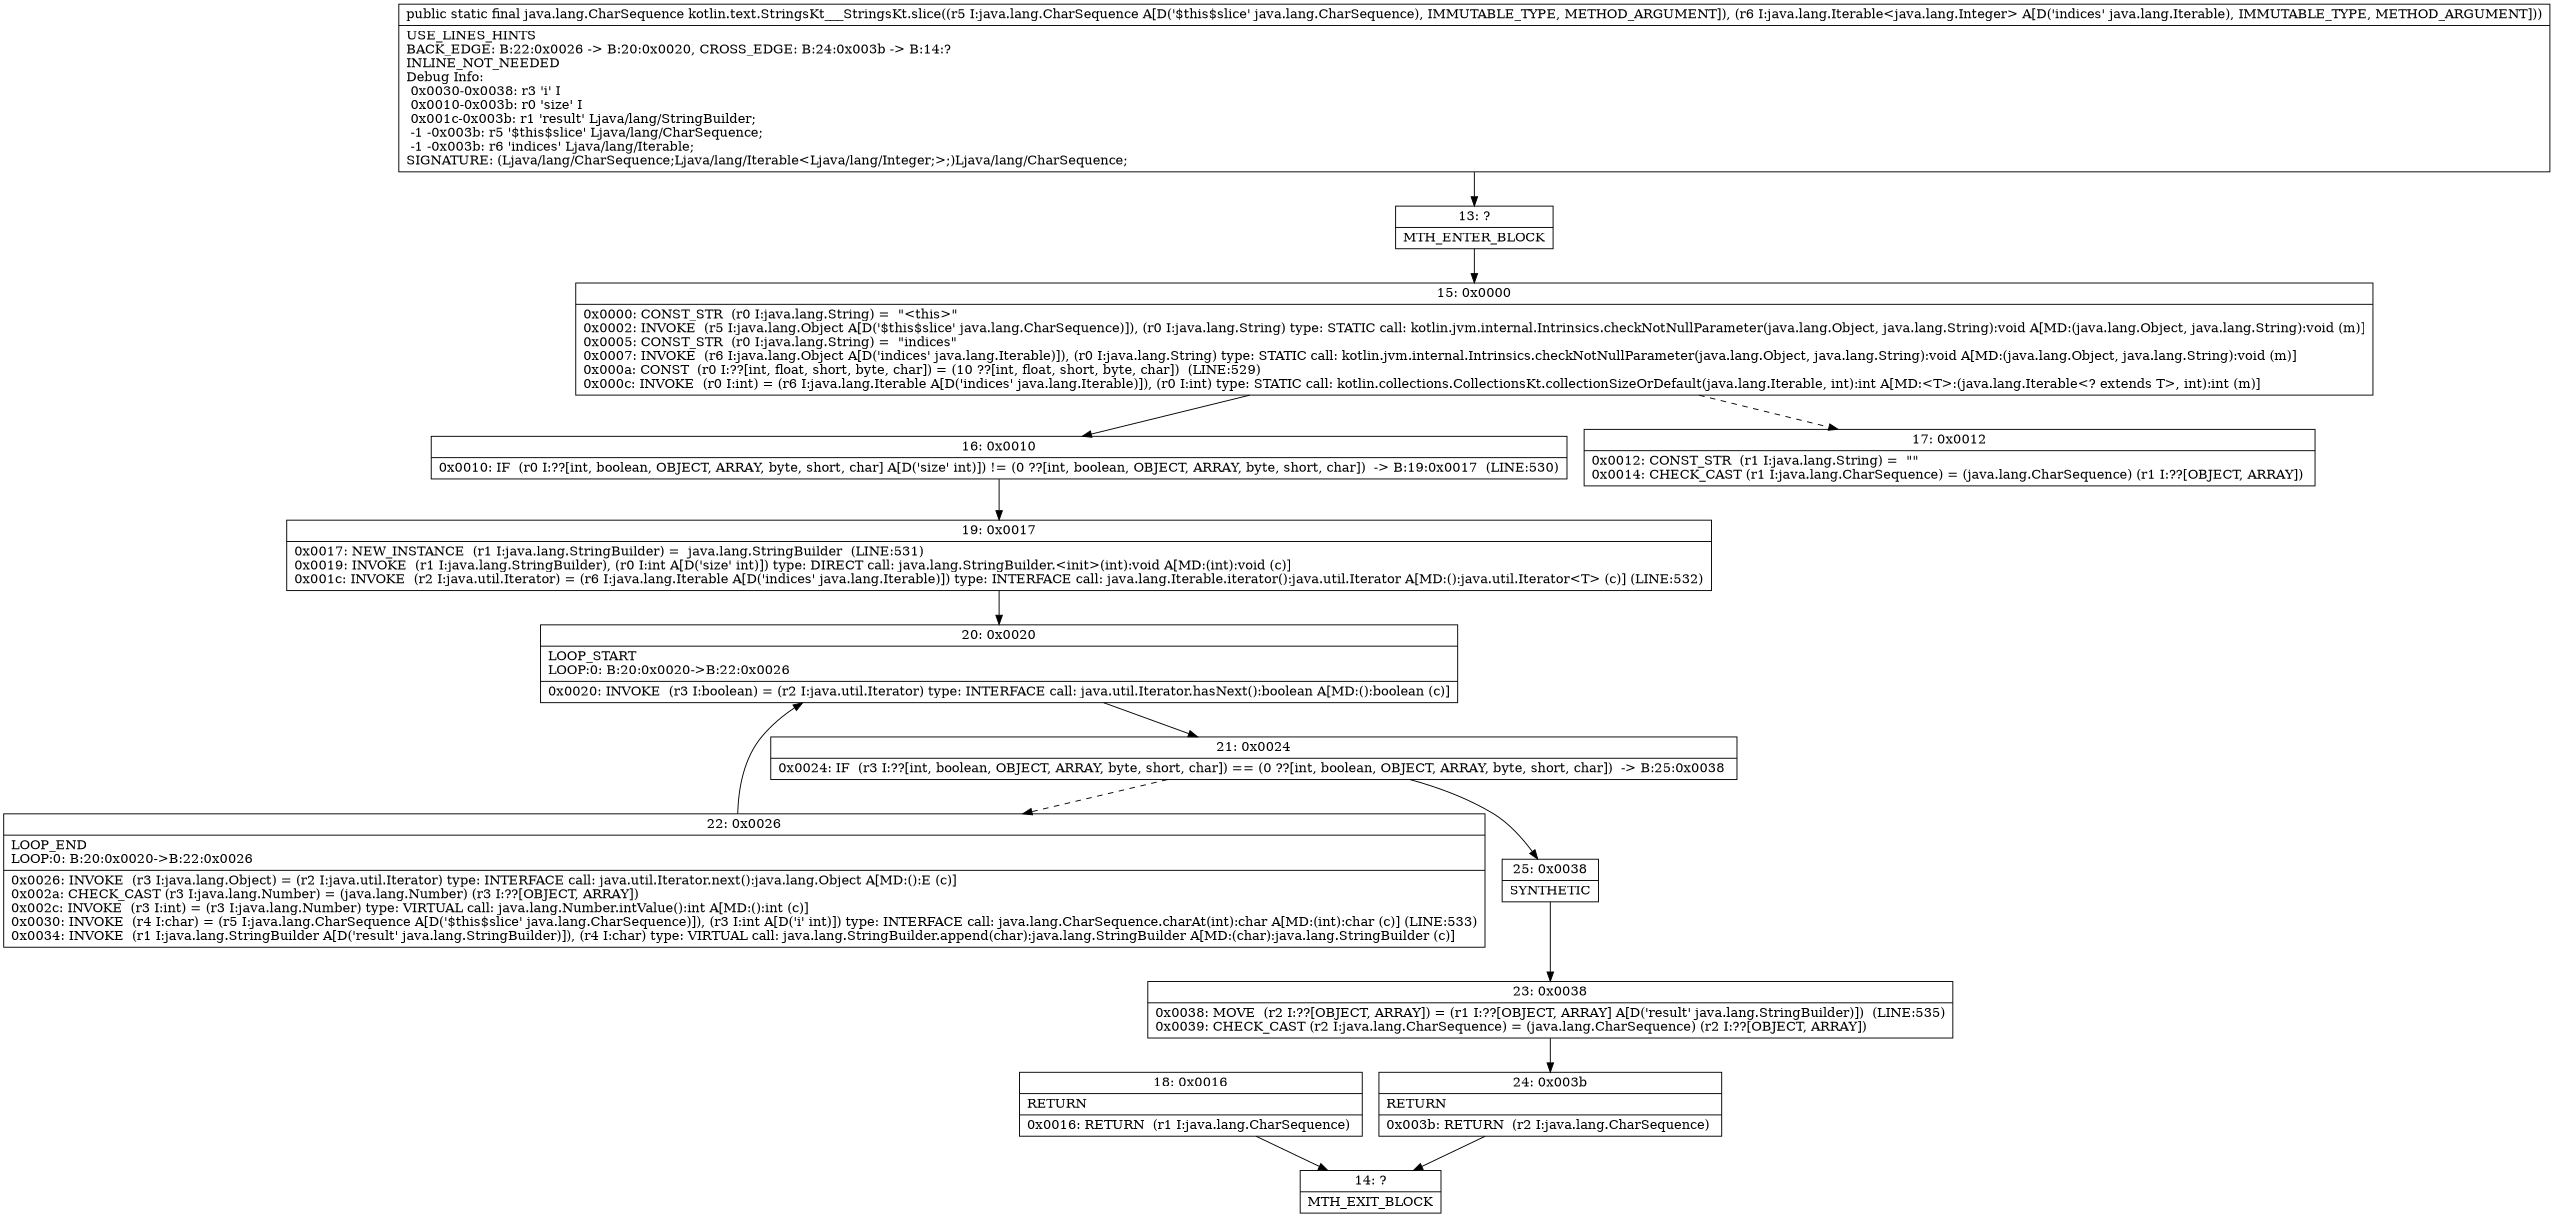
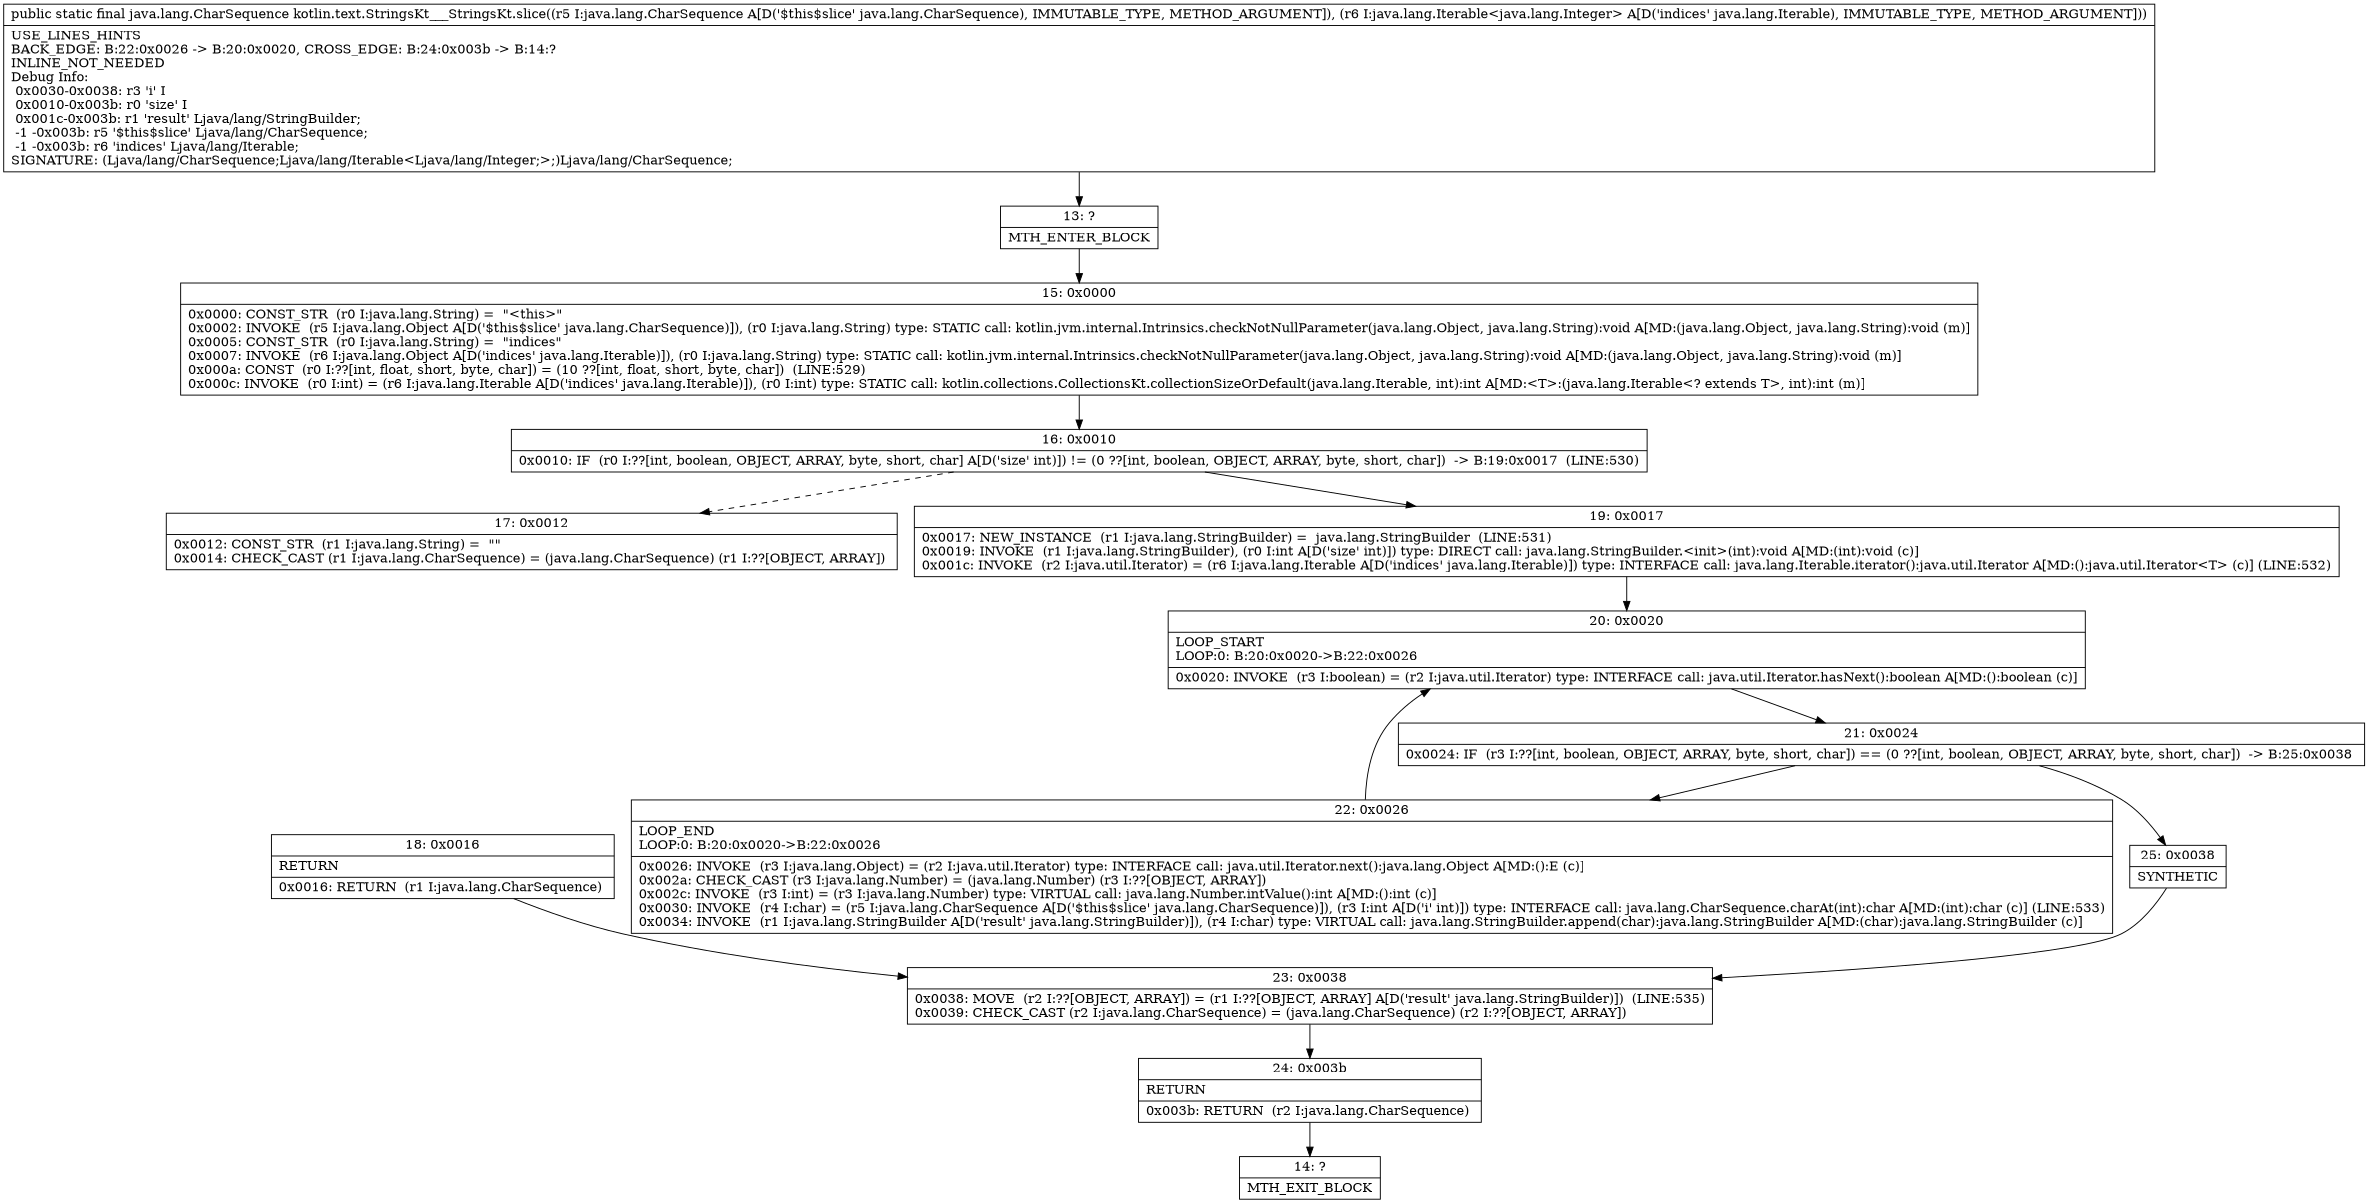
edge "15: 0x0000" -> "17: 0x0012": now "16: 0x0010" -> "17: 0x0012"
edge "21: 0x0024" -> "22: 0x0026": style dashed -> solid
edge "18: 0x0016" -> "14: ?": now "18: 0x0016" -> "23: 0x0038"
